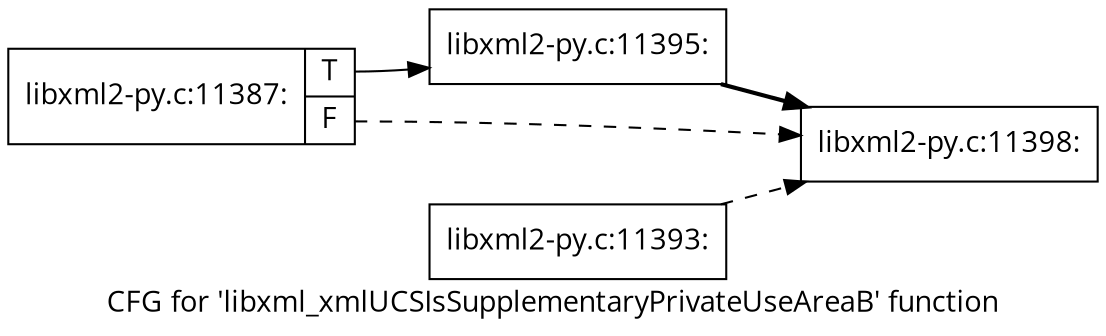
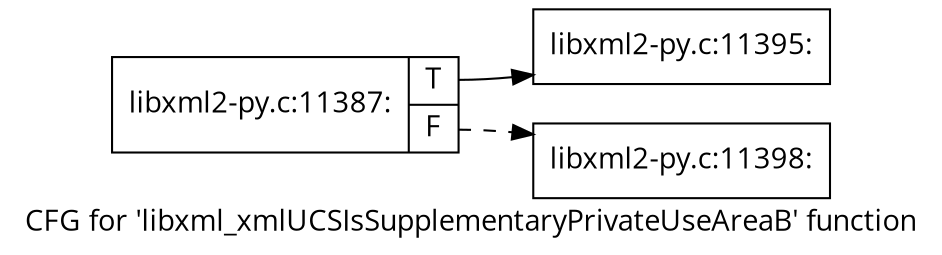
edge "libxml2-py.c:11395:" -> "libxml2-py.c:11398:": removed
node "libxml2-py.c:11393:": removed
